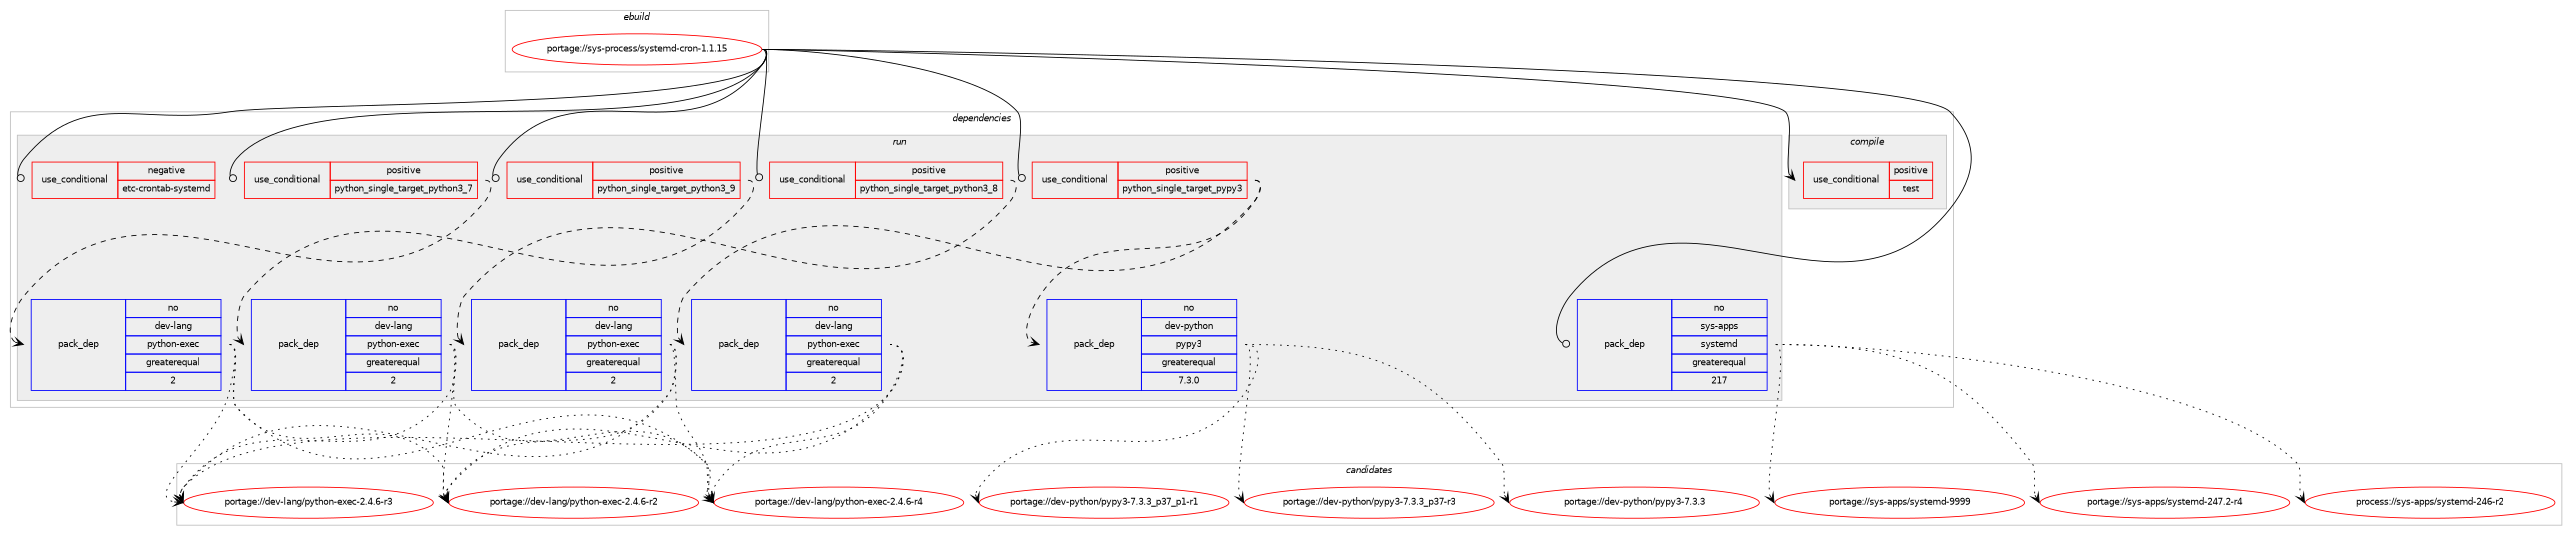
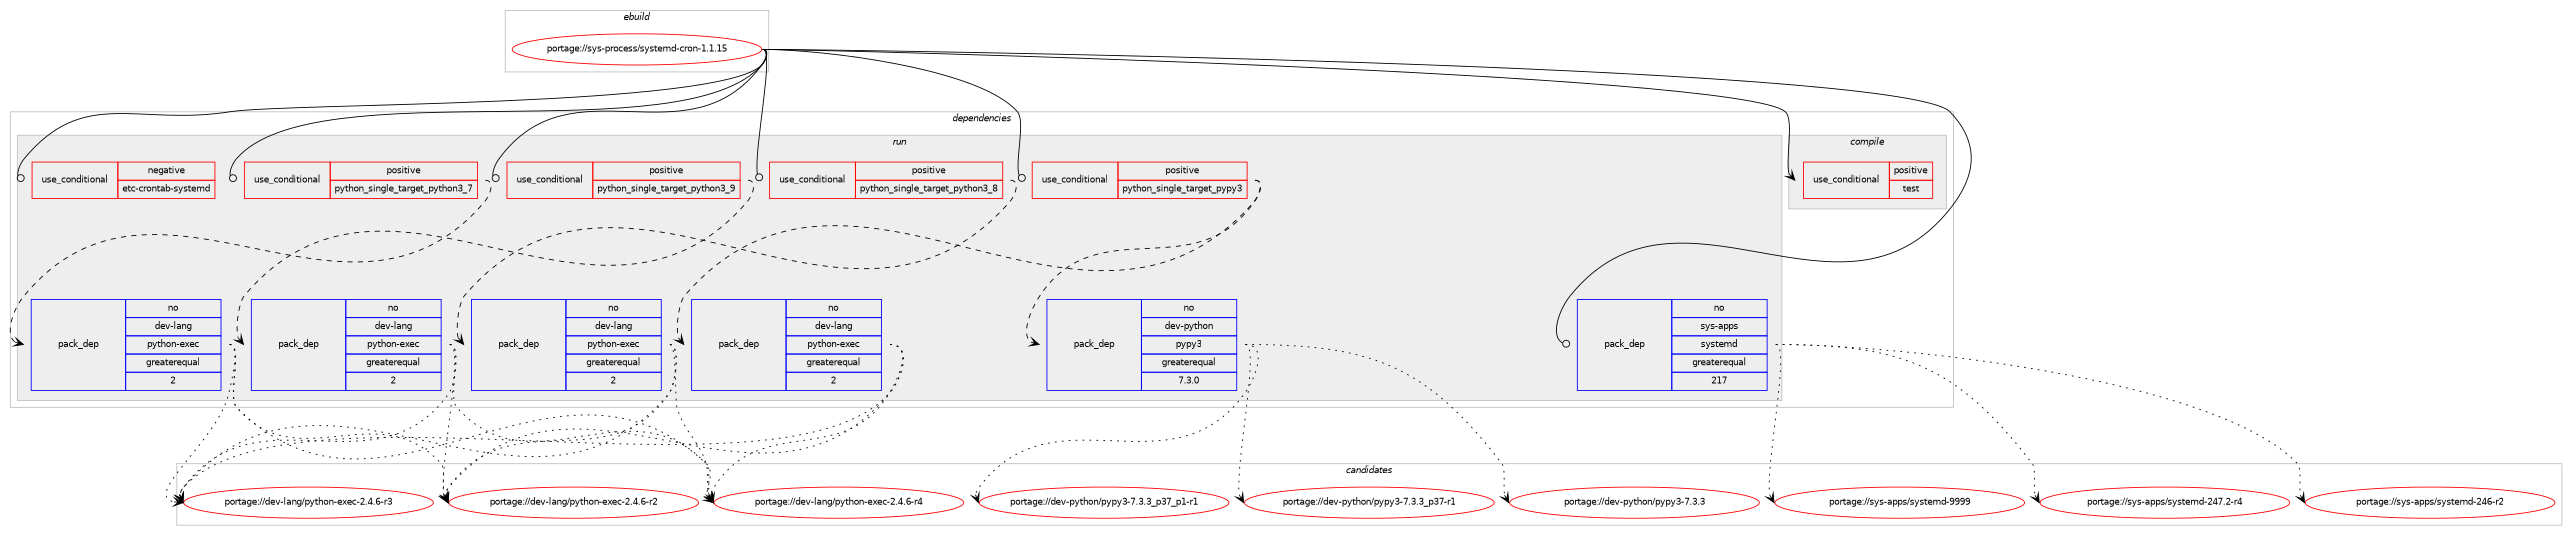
node "portage://dev-python/pypy3-7.3.3_p37-r3": label "portage://dev-python/pypy3-7.3.3_p37-r3" -> "portage://dev-python/pypy3-7.3.3_p37-r1"
node "process://sys-apps/systemd-246-r2": label "process://sys-apps/systemd-246-r2" -> "portage://sys-apps/systemd-246-r2"
